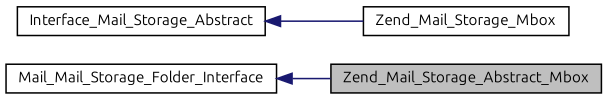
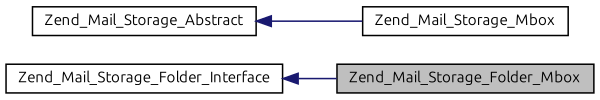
node "Interface_Mail_Storage_Abstract": label "Interface_Mail_Storage_Abstract" -> "Zend_Mail_Storage_Abstract"
node "Mail_Mail_Storage_Folder_Interface": label "Mail_Mail_Storage_Folder_Interface" -> "Zend_Mail_Storage_Folder_Interface"
node "Zend_Mail_Storage_Abstract_Mbox": label "Zend_Mail_Storage_Abstract_Mbox" -> "Zend_Mail_Storage_Folder_Mbox"
